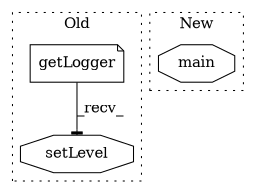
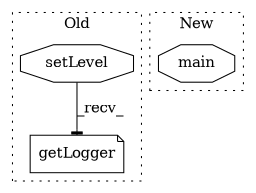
edge "getLogger" -> "setLevel": reversed
